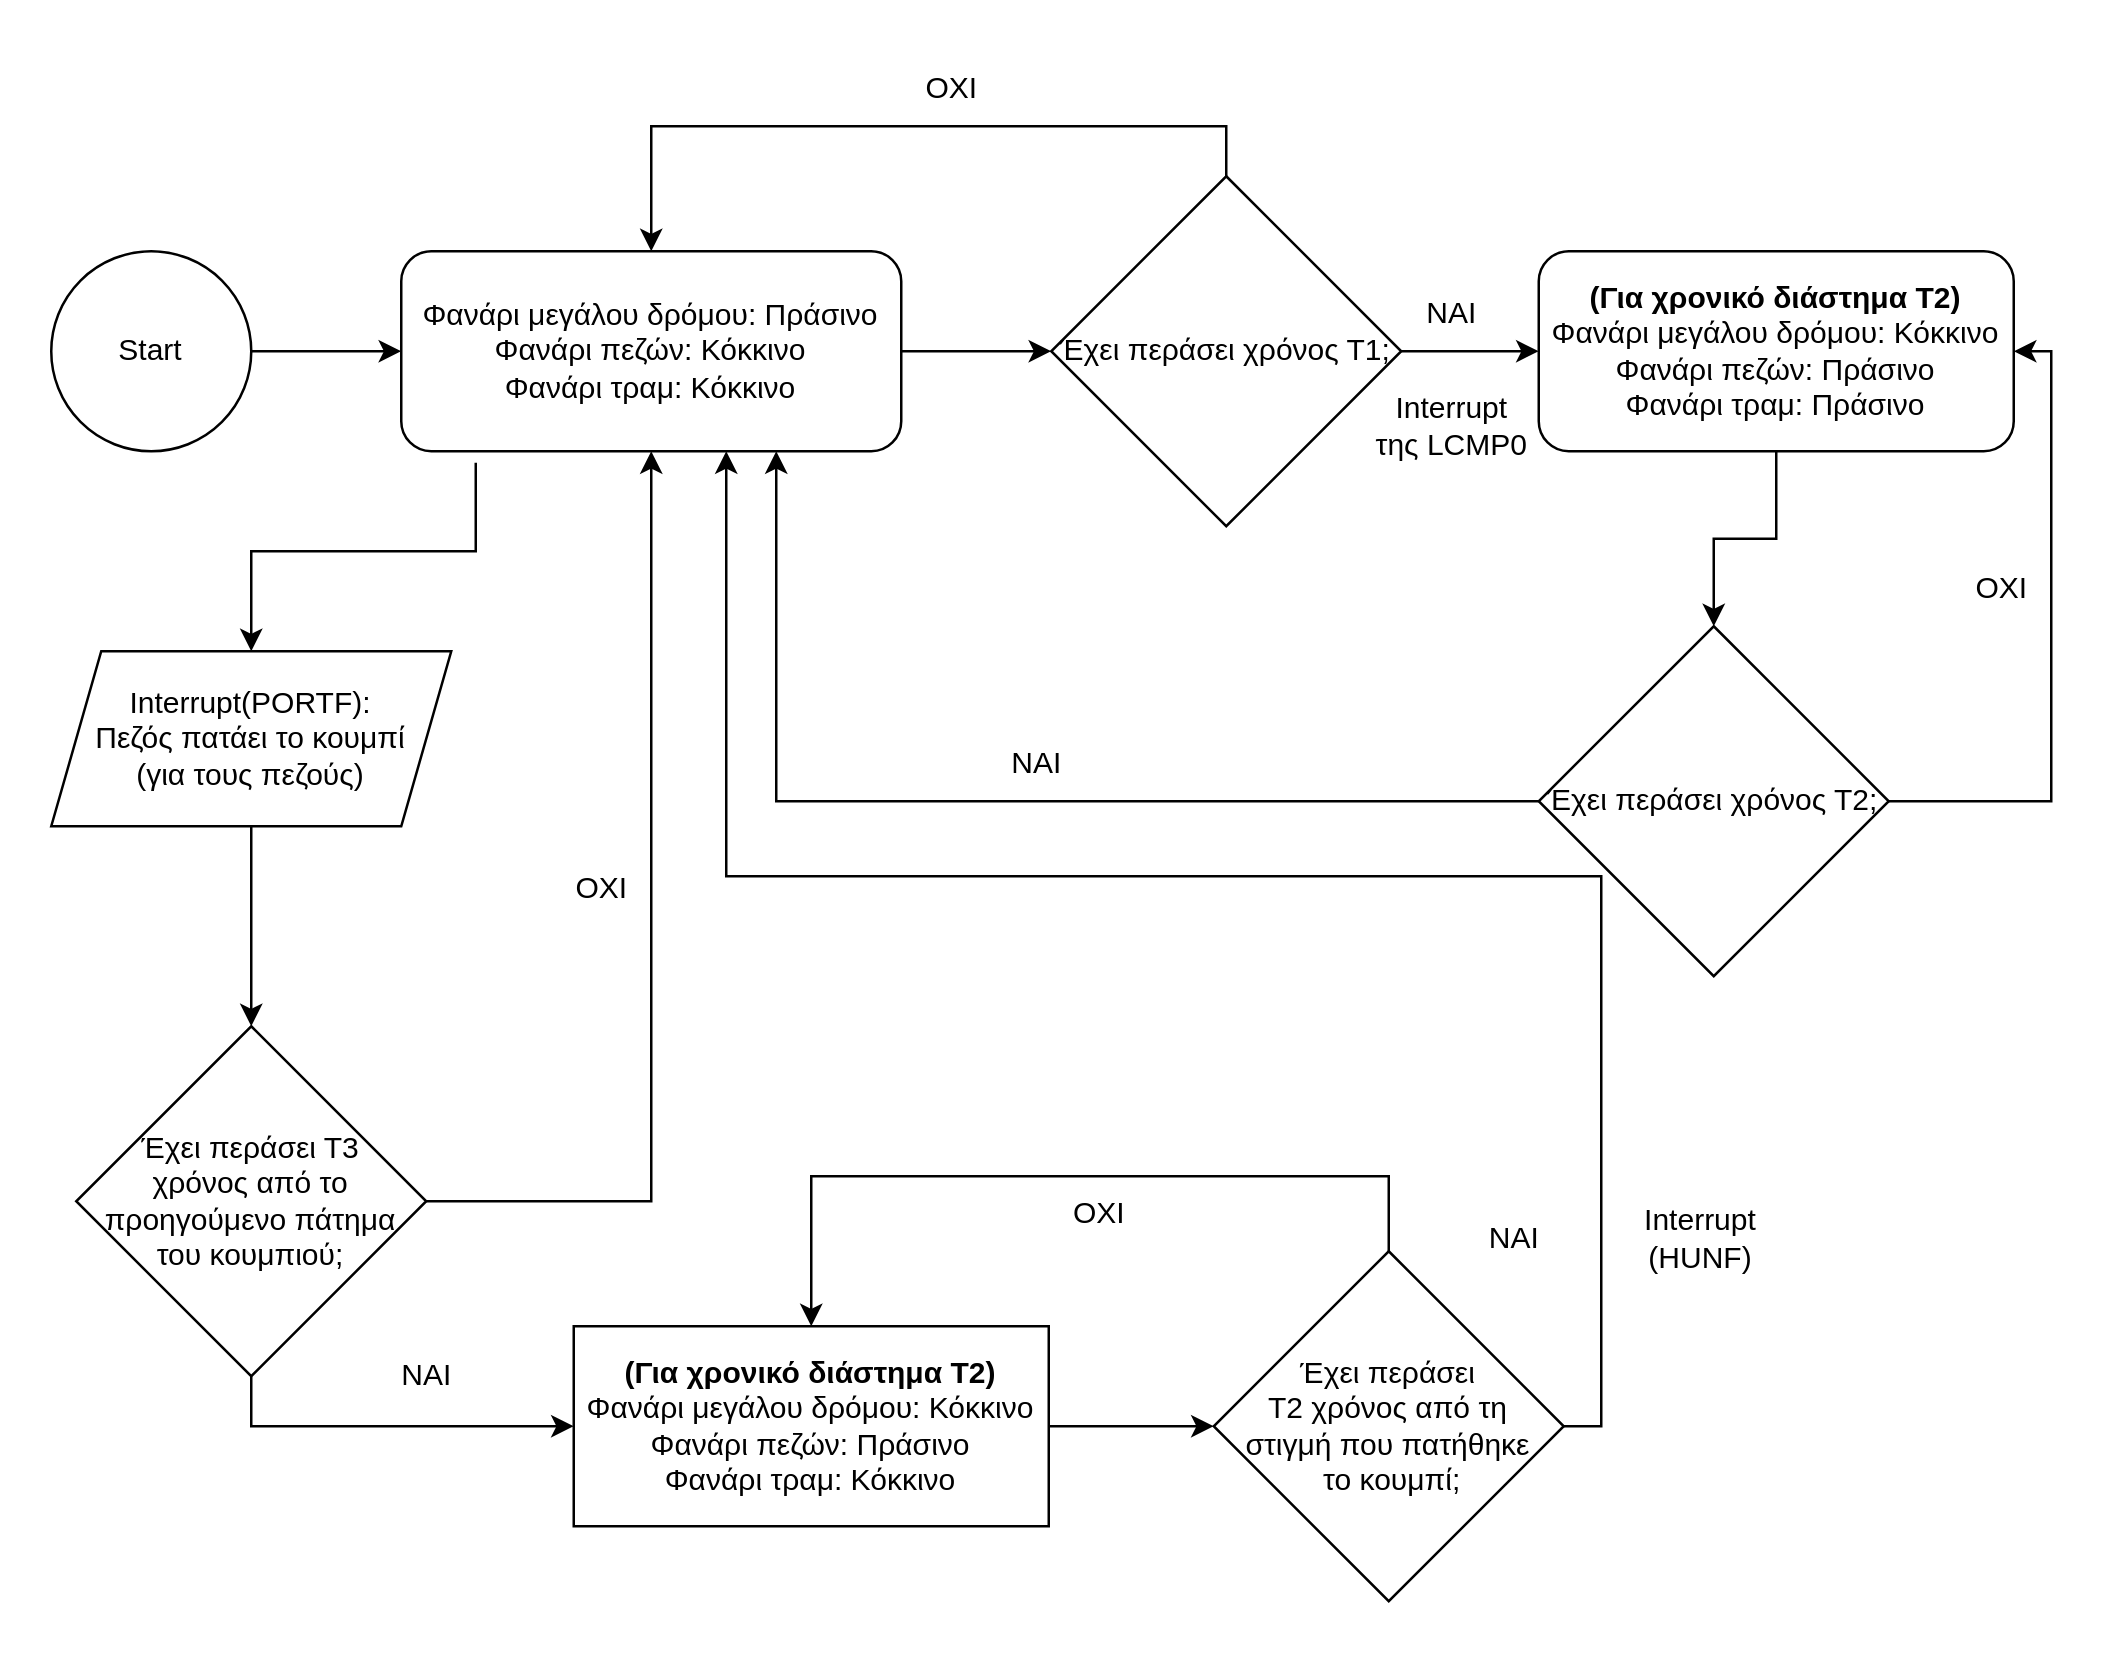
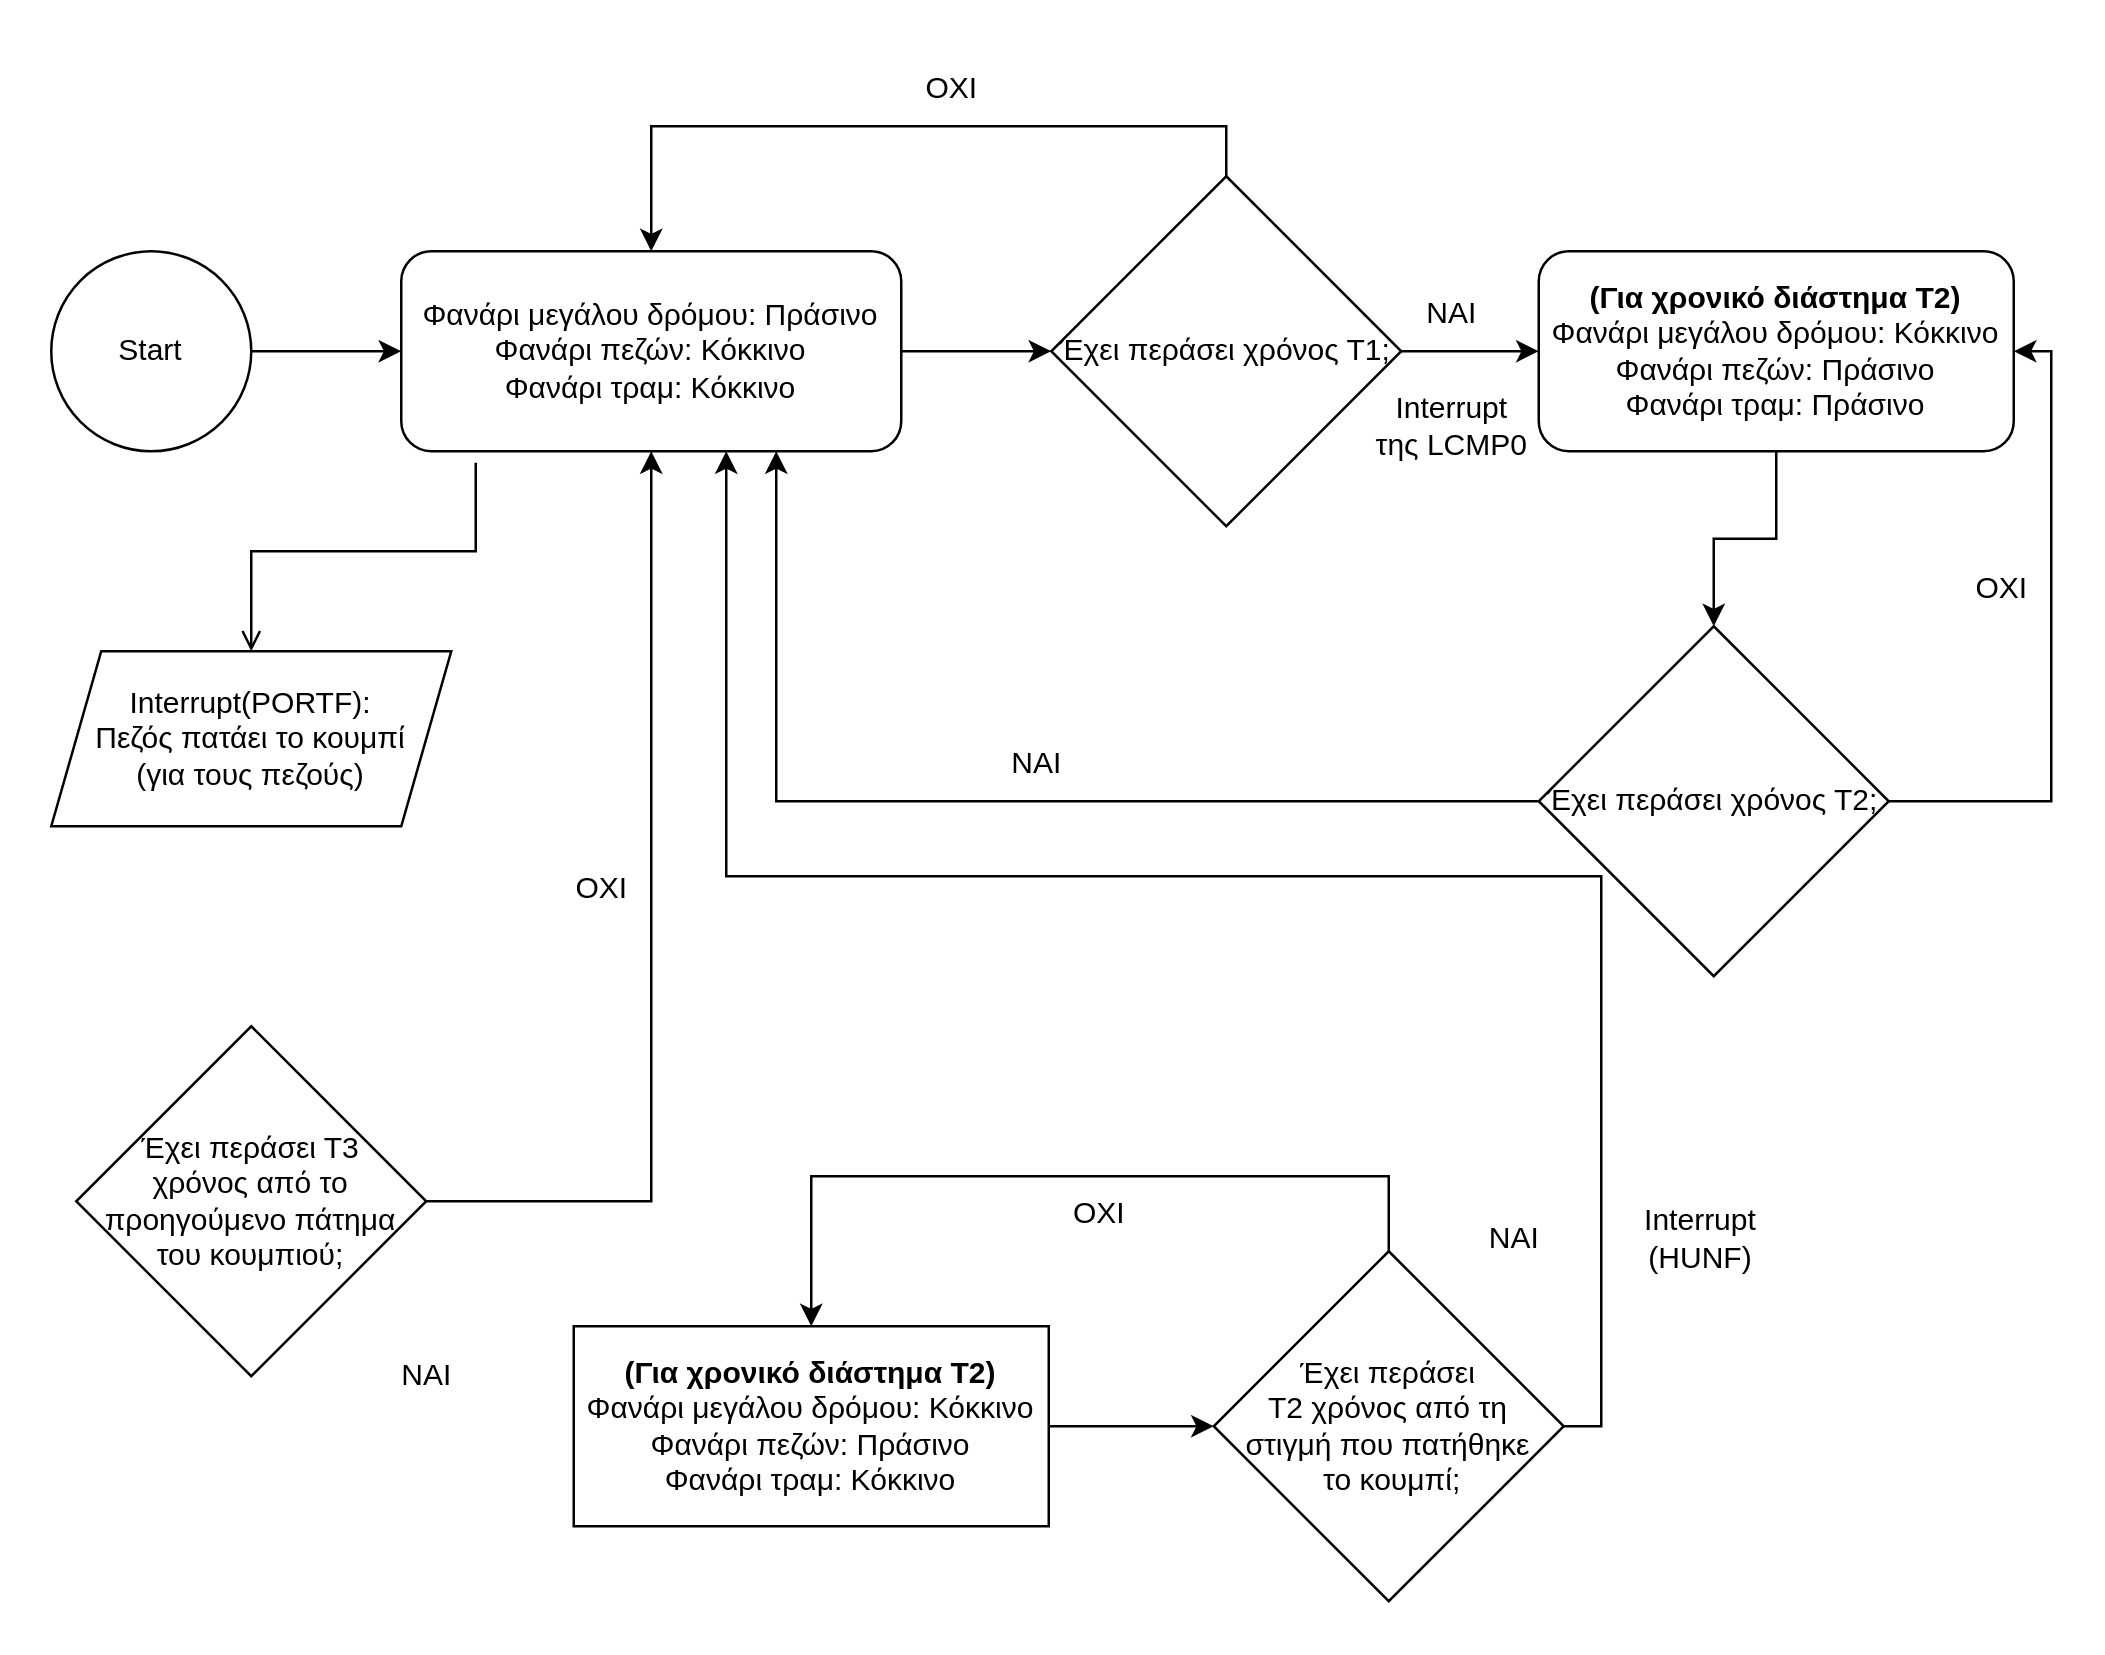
edge "Φανάρι μεγάλου δρόμου: Πράσινο Φανάρι πεζών: Κόκκινο Φανάρι τραμ: Κόκκινο" -> "Interrupt(PORTF): Πεζός πατάει το κουμπί (για τους πεζούς)": arrowhead classic -> open
edge "Interrupt(PORTF): Πεζός πατάει το κουμπί (για τους πεζούς)" -> "Έχει περάσει Τ3 χρόνος από το προηγούμενο πάτημα του κουμπιού;": removed
edge "Έχει περάσει Τ3 χρόνος από το προηγούμενο πάτημα του κουμπιού;" -> "(Για χρονικό διάστημα Τ2) Φανάρι μεγάλου δρόμου: Κόκκινο Φανάρι πεζών: Πράσινο Φανάρι τραμ: Κόκκινο": removed
